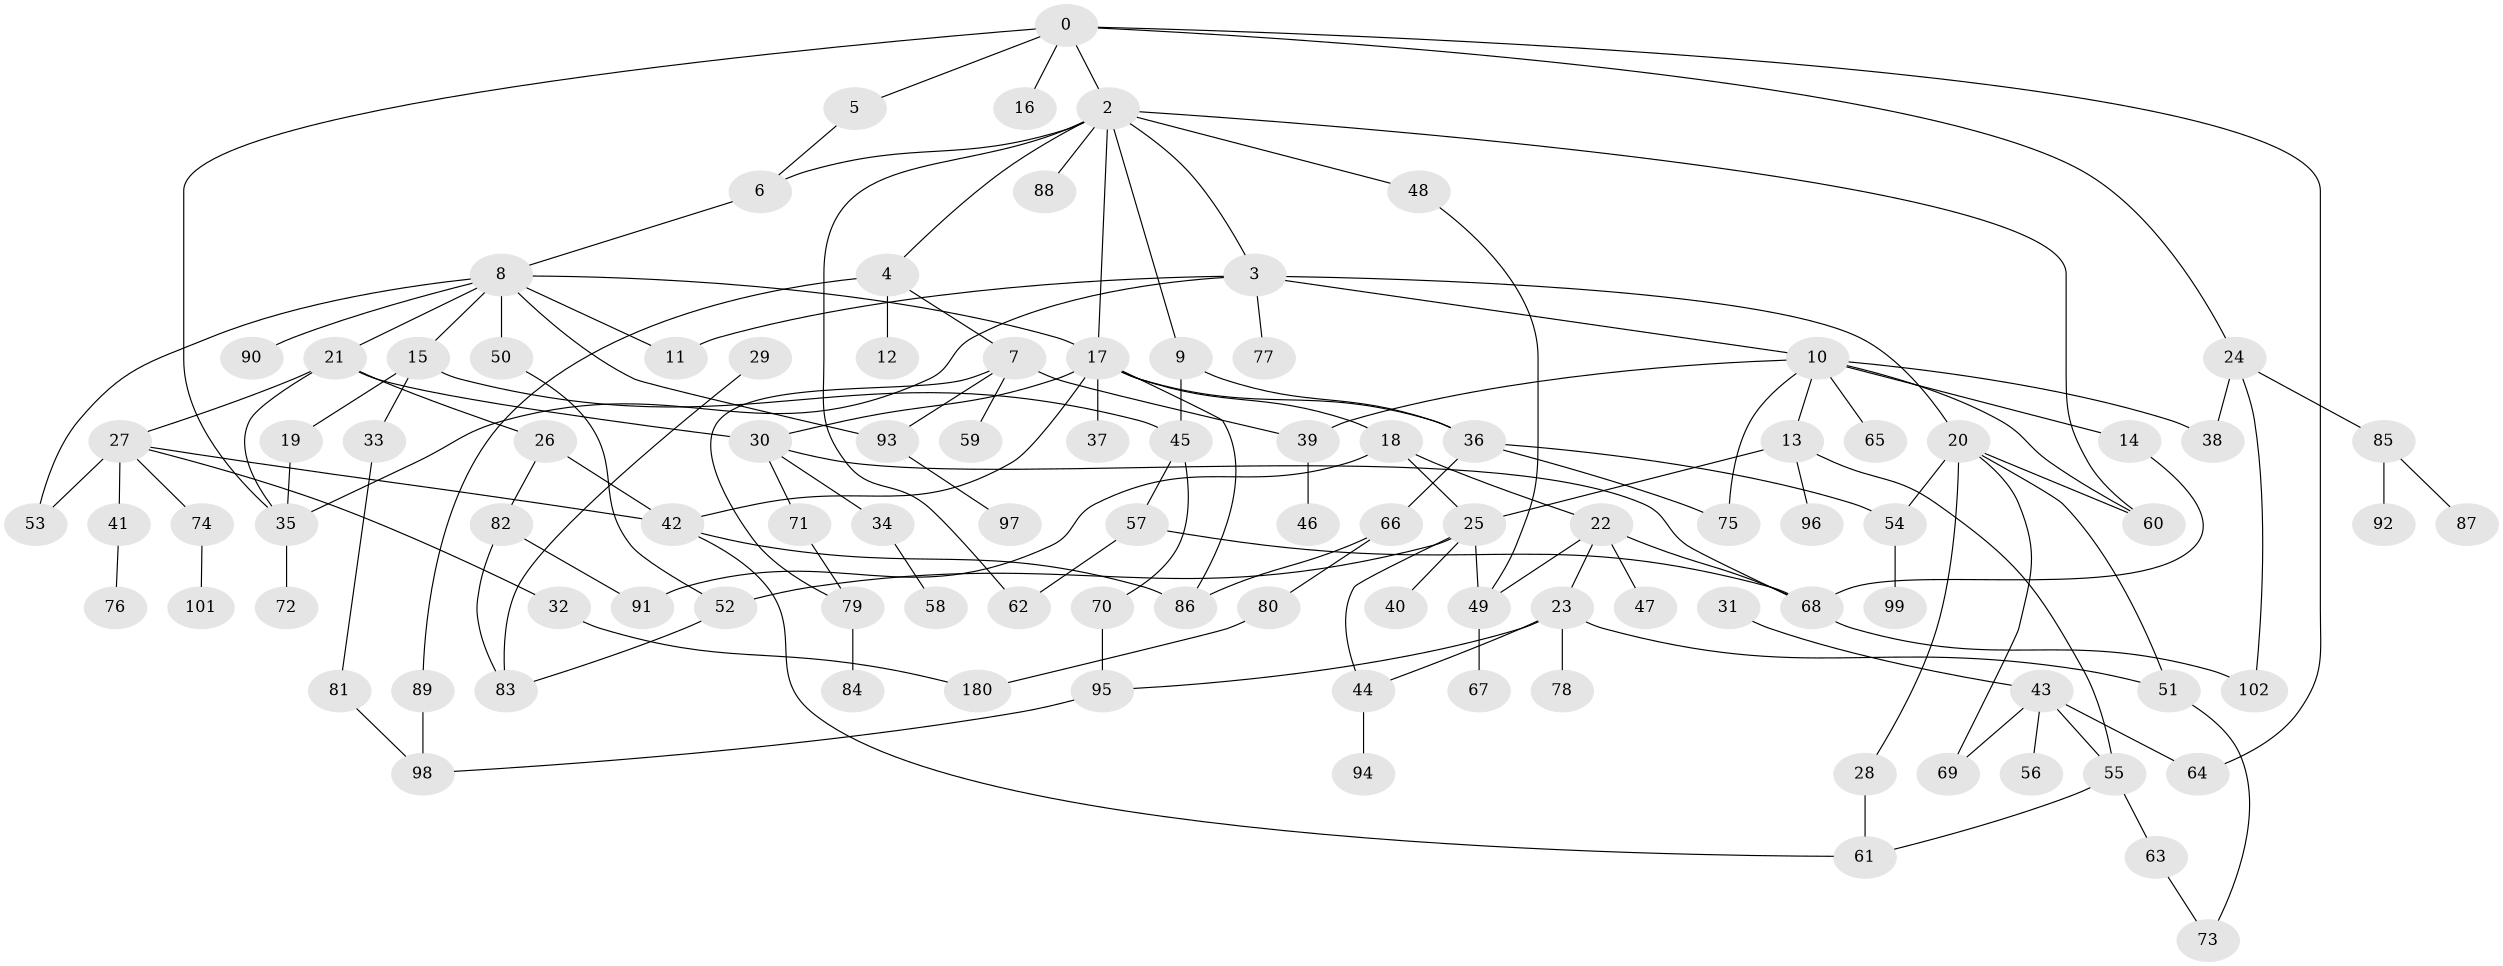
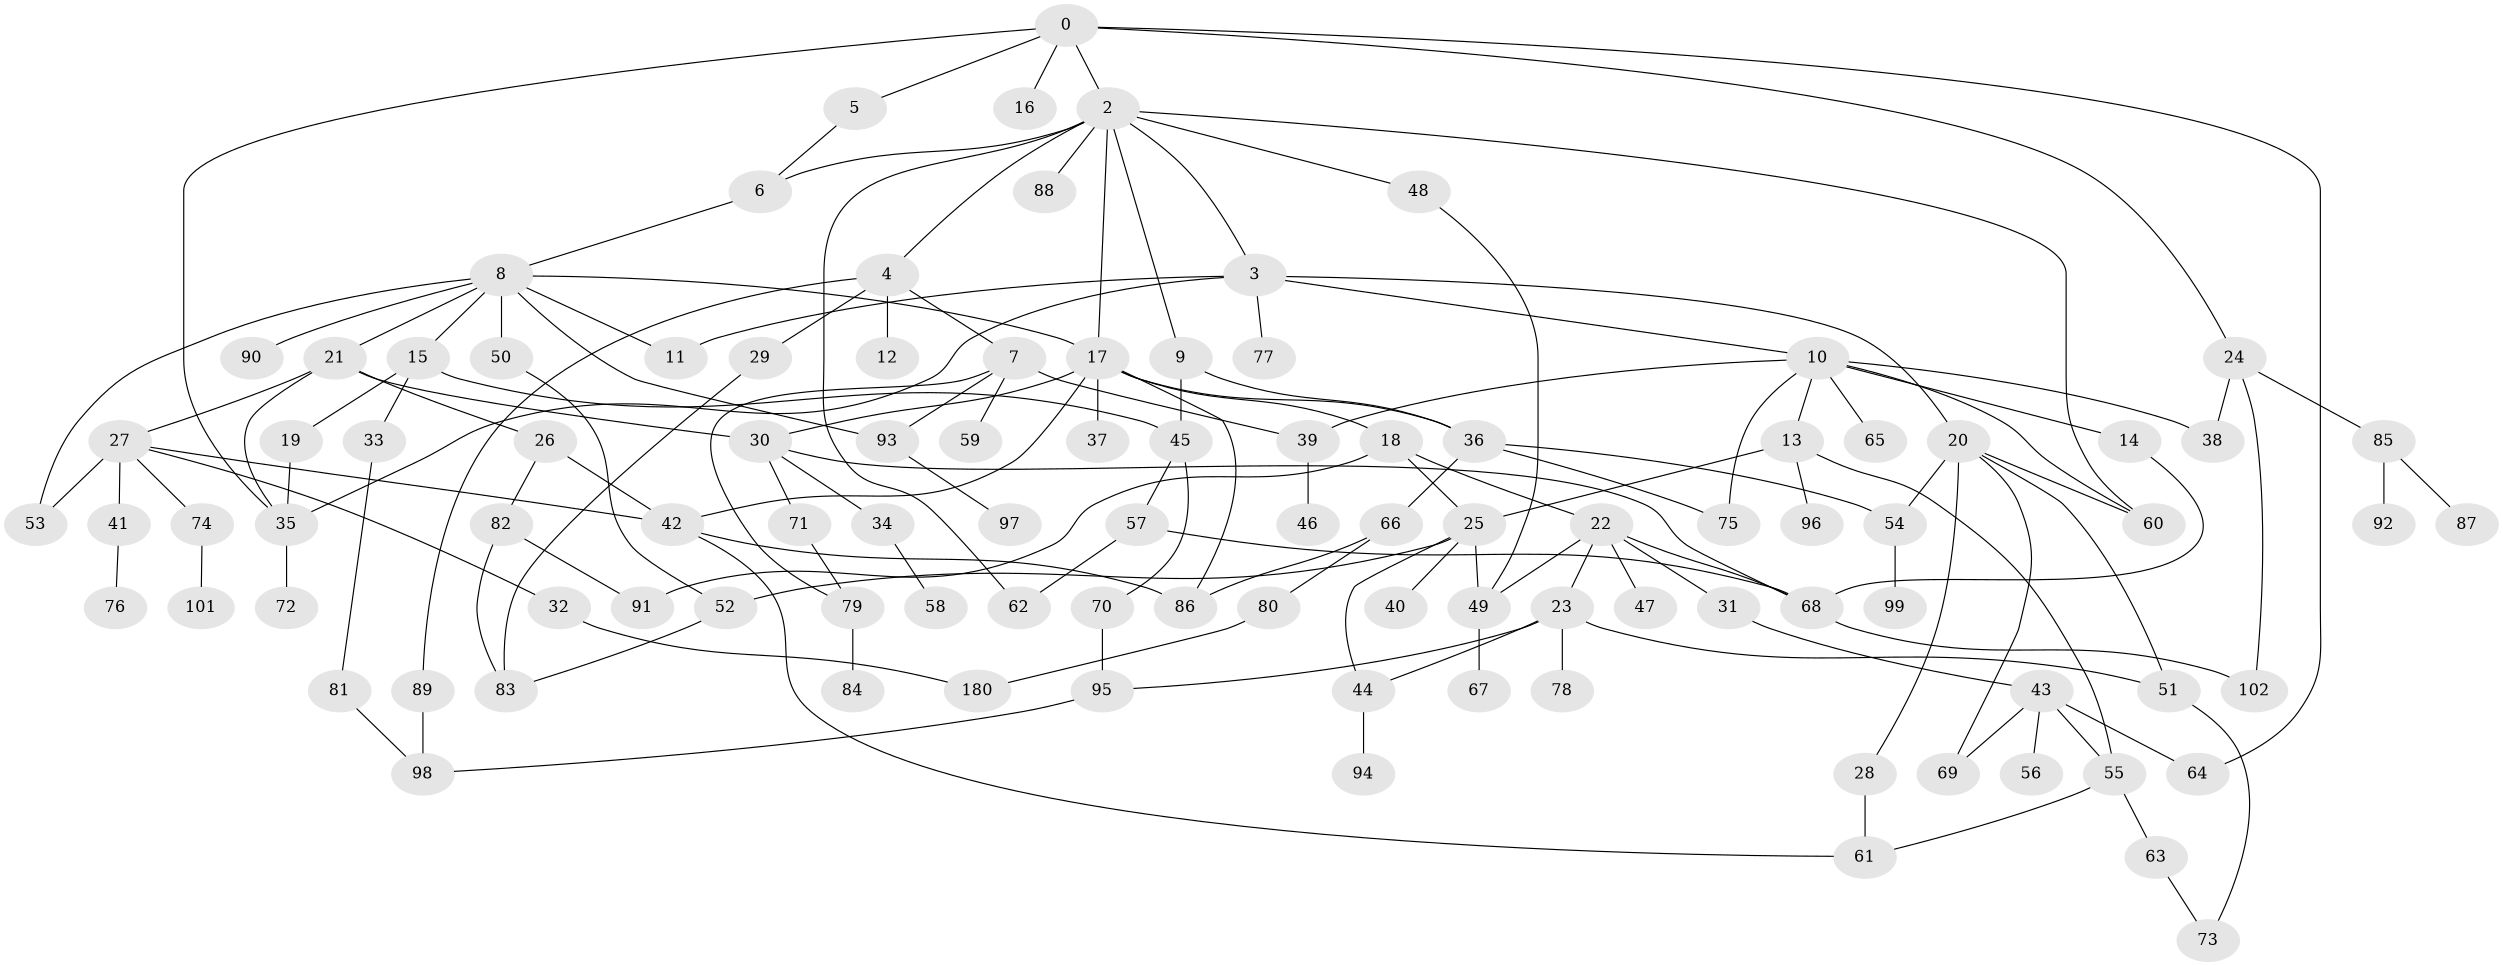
edge "4" -- "29": added
edge "22" -- "31": added
